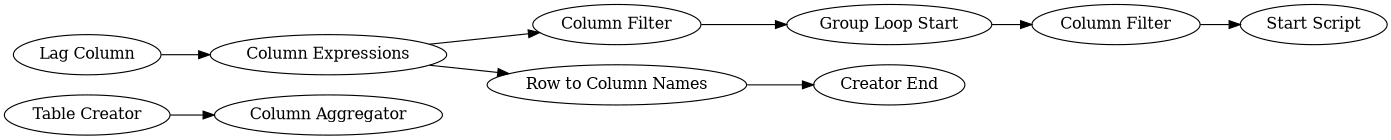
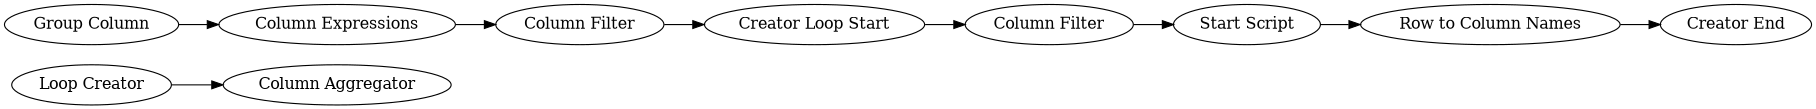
node "Group Loop Start": label "Group Loop Start" -> "Creator Loop Start"
node "Lag Column": label "Lag Column" -> "Group Column"
edge "Column Expressions" -> "Row to Column Names": now "Start Script" -> "Row to Column Names"
node "Table Creator": label "Table Creator" -> "Loop Creator"
